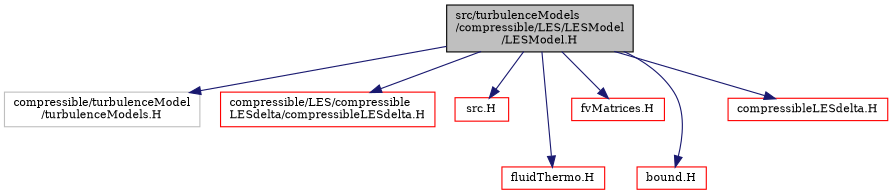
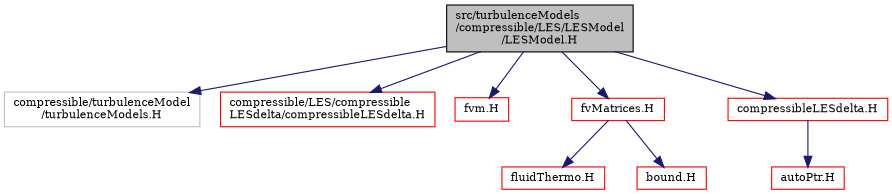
edge "src/turbulenceModels /compressible/LES/LESModel /LESModel.H" -> "bound.H": now "fvMatrices.H" -> "bound.H"
edge "src/turbulenceModels /compressible/LES/LESModel /LESModel.H" -> "fluidThermo.H": now "fvMatrices.H" -> "fluidThermo.H"
node "src.H": label "src.H" -> "fvm.H"
node "autoPtr.H": added
